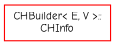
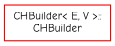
node "CHBuilder< E, V >:: CHInfo": label "CHBuilder< E, V >:: CHInfo" -> "CHBuilder< E, V >:: CHBuilder"
